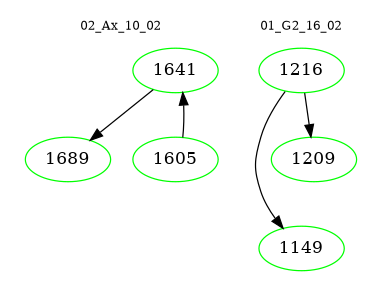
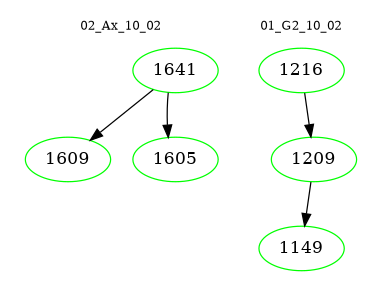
cluster "01_G2_16_02": label "01_G2_16_02" -> "01_G2_10_02"
edge "1605" -> "1641": reversed
edge "1216" -> "1149": now "1209" -> "1149"
node "1689": label "1689" -> "1609"
